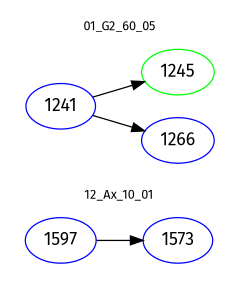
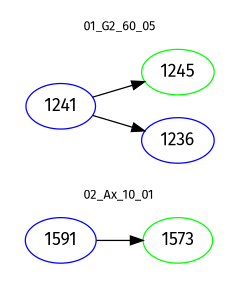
node "1266": label "1266" -> "1236"
cluster "12_Ax_10_01": label "12_Ax_10_01" -> "02_Ax_10_01"
node "1597": label "1597" -> "1591"
node "1573": color blue -> green
